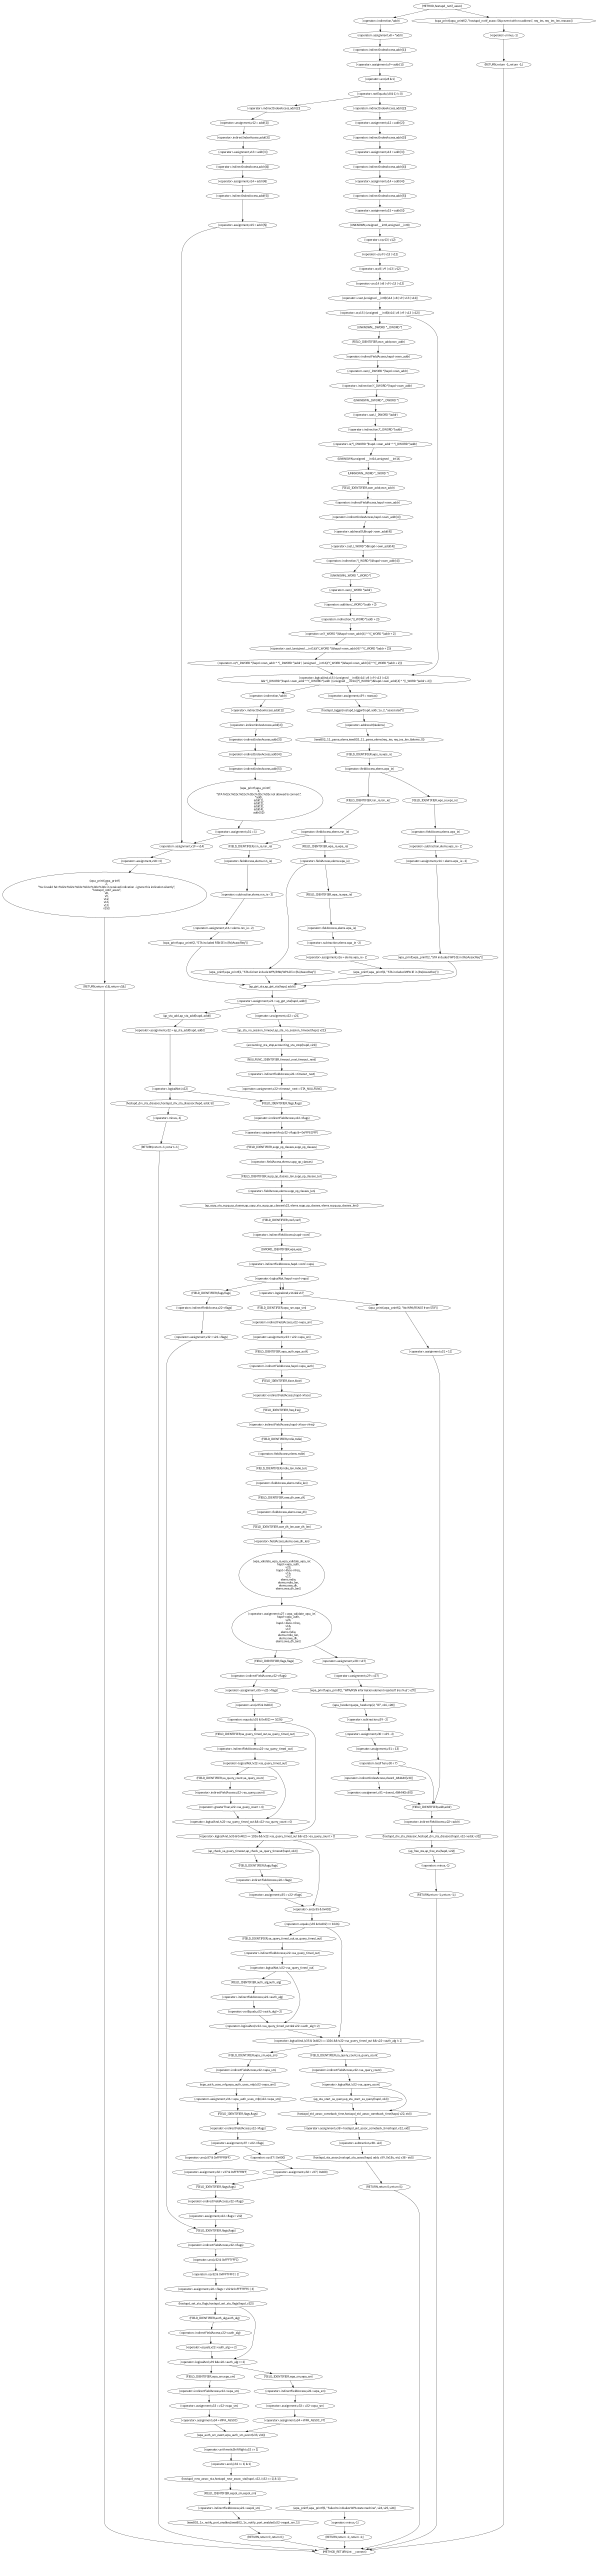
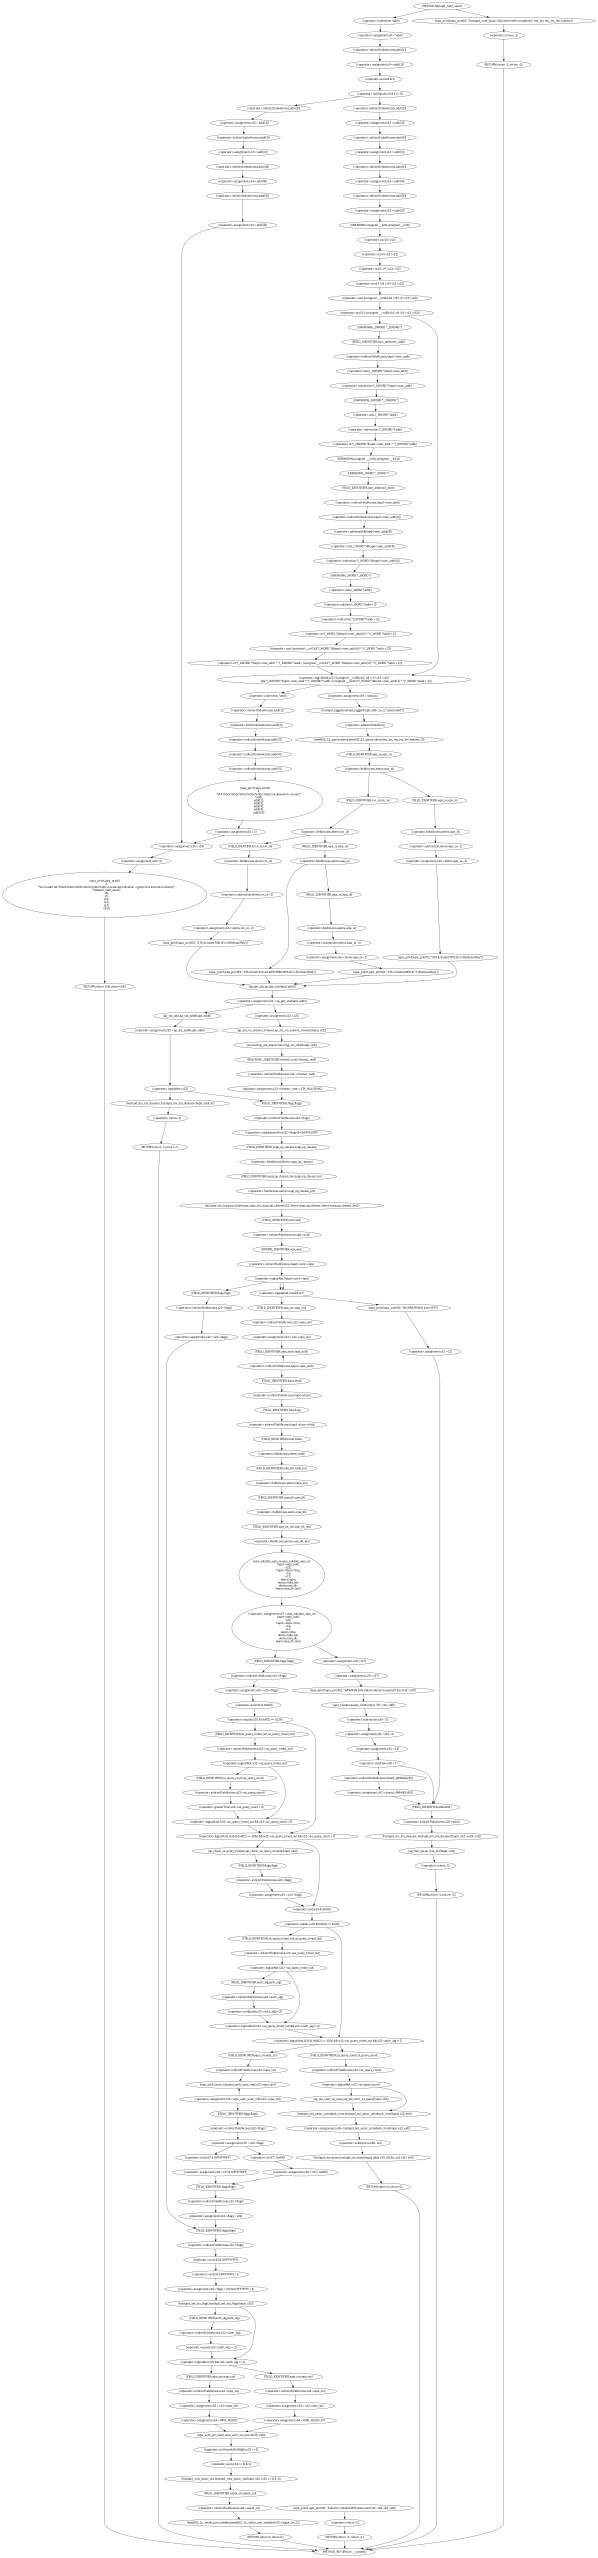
edge "(FIELD_IDENTIFIER,wpa_auth,wpa_auth)" -> "(<operator>.indirectFieldAccess,hapd->wpa_auth)": reversed
edge "(wpa_auth_uses_mfp,wpa_auth_uses_mfp(v22->wpa_sm))" -> "(<operator>.assignment,v36 = wpa_auth_uses_mfp(v22->wpa_sm))": reversed
edge "(wpa_auth_sm_event,wpa_auth_sm_event(v33, v34))" -> "(<operator>.arithmeticShiftRight,v32 >> 1)": added
